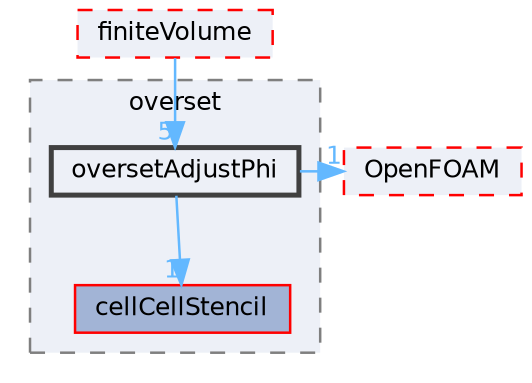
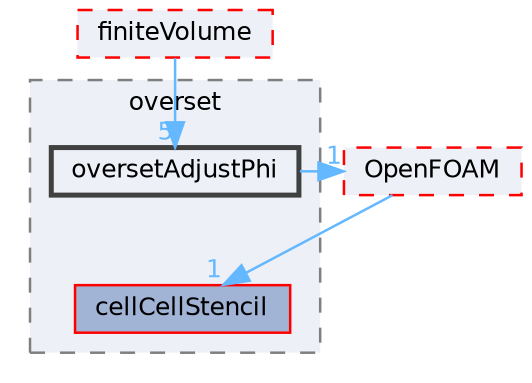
edge "oversetAdjustPhi" -> "cellCellStencil": now "OpenFOAM" -> "cellCellStencil"
